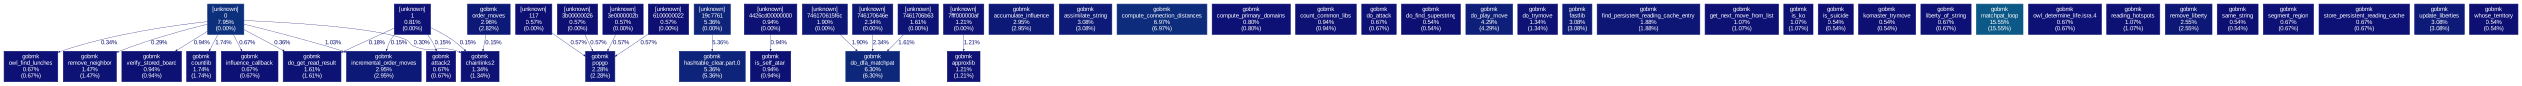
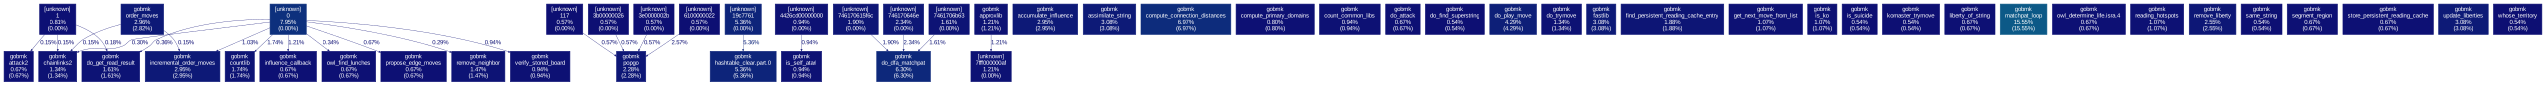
edge "[unknown] 1 0.81% (0.00%)" -> "gobmk incremental_order_moves 2.95% (2.95%)": now "gobmk order_moves 2.96% (2.82%)" -> "gobmk incremental_order_moves 2.95% (2.95%)"
edge "[unknown] 7fff000000af 1.21% (0.00%)" -> "gobmk approxlib 1.21% (1.21%)": reversed
edge "[unknown] 0 7.95% (0.00%)" -> "gobmk influence_callback 0.67% (0.67%)": label "0.67%" -> "1.21%"
edge "[unknown] 6100000022 0.57% (0.00%)" -> "gobmk popgo 2.28% (2.28%)": label "0.57%" -> "2.57%"
node "gobmk propose_edge_moves 0.67% (0.67%)": added
